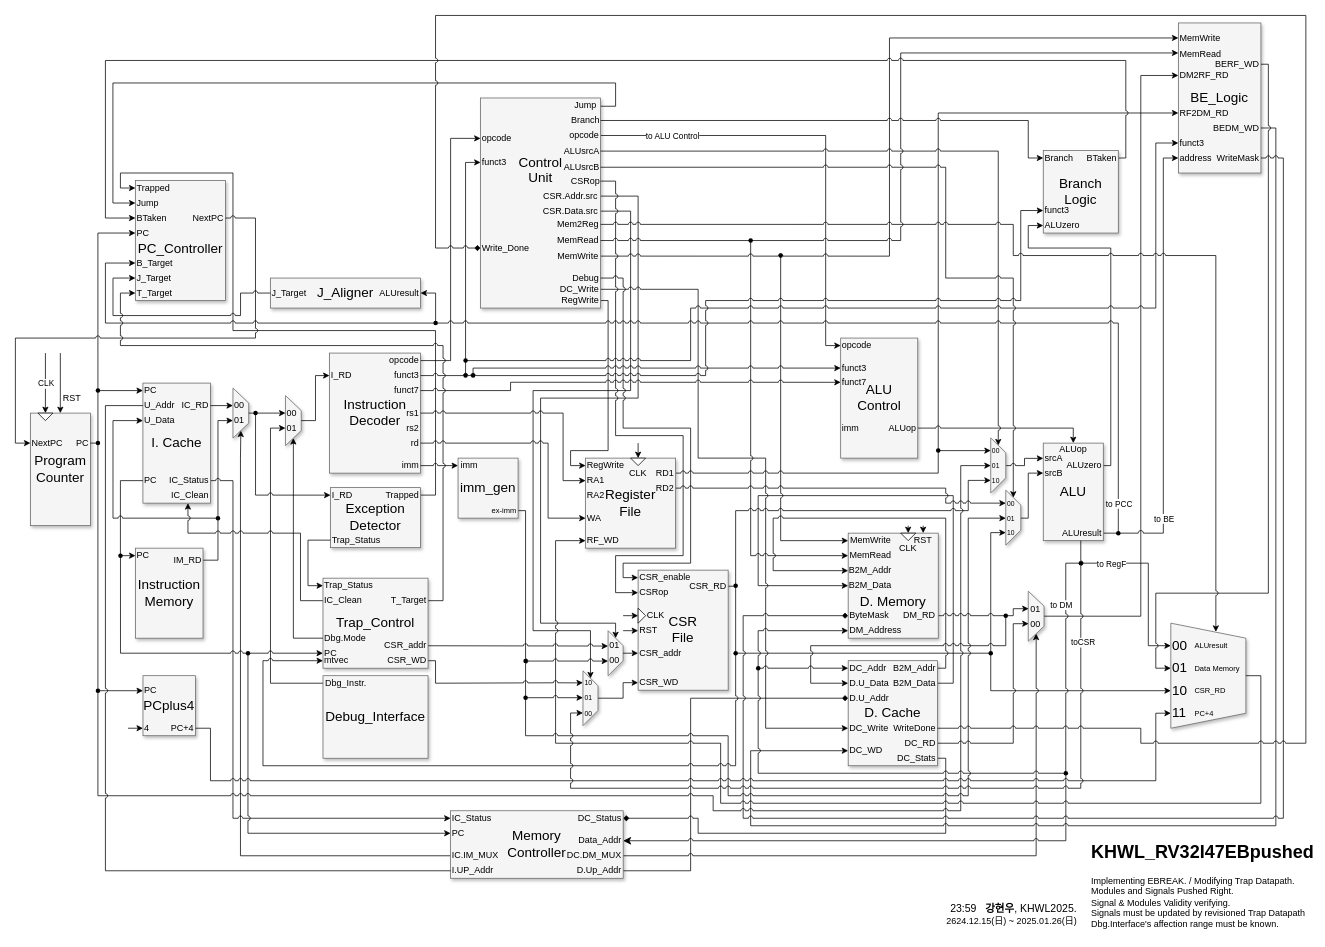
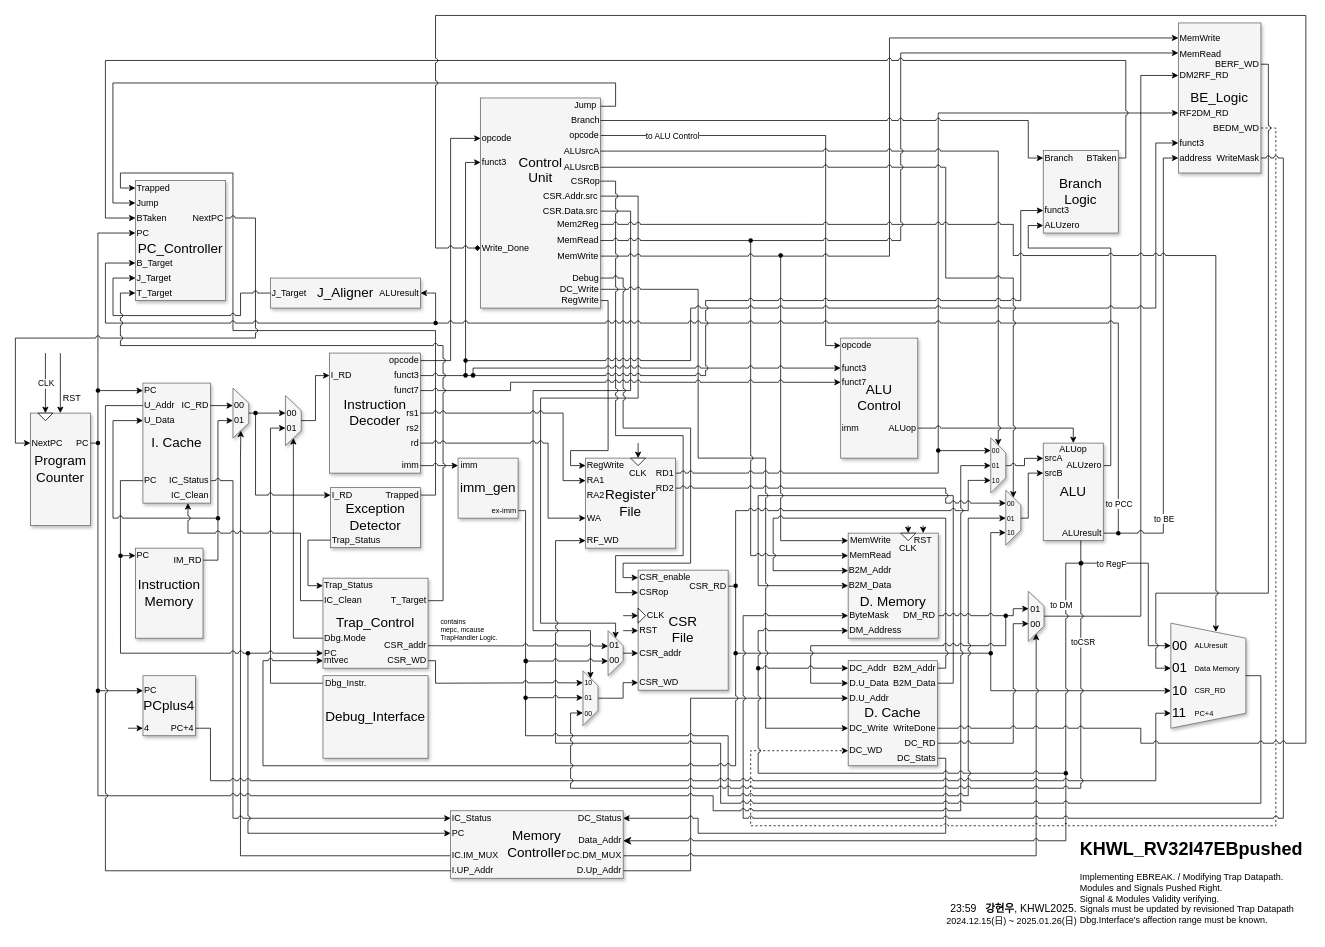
edge "BEDM_WD" -> "DC_WD": style solid -> dashed
edge "WriteMask" -> "ByteMask": arrowhead diamond -> classic
node "contains mepc, mcause TrapHandler Logic.": added
edge "D.Up_Addr" -> "D.U_Addr": arrowhead diamond -> classic
edge "DC_Stats" -> "DC_Status": arrowhead diamond -> classic
node "KHWL_RV32I47EBpushedImplementing EBREAK. / Modifying Trap Datapath. Modules and Signals Pushed Right. Signal & Modules Validity verifying. Signals must be updated by revisioned Trap Datapath Dbg.Interface's affection range must be known.": moved (1204, 885) -> (1193, 882)
node "23:59 강현우, KHWL2025. 2624.12.15(日) ~ 2025.01.26(日)": label "23:59 강현우, KHWL2025. 2624.12.15(日) ~ 2025.01.26(日)" -> "23:59 강현우, KHWL2025. 2024.12.15(日) ~ 2025.01.26(日)"
